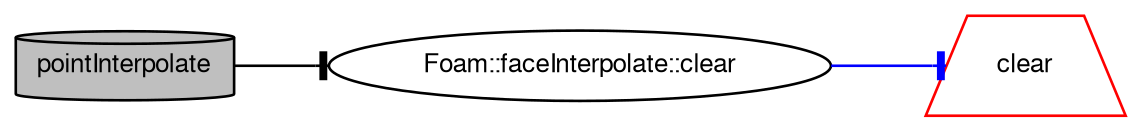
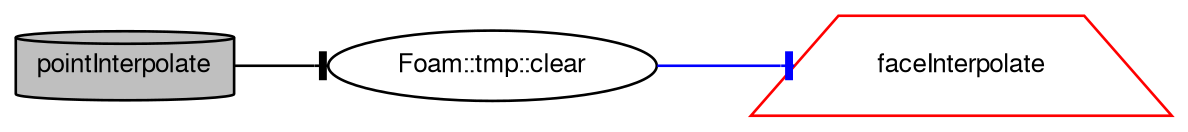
node "Foam::faceInterpolate::clear": label "Foam::faceInterpolate::clear" -> "Foam::tmp::clear"
node "clear": label "clear" -> "faceInterpolate"
